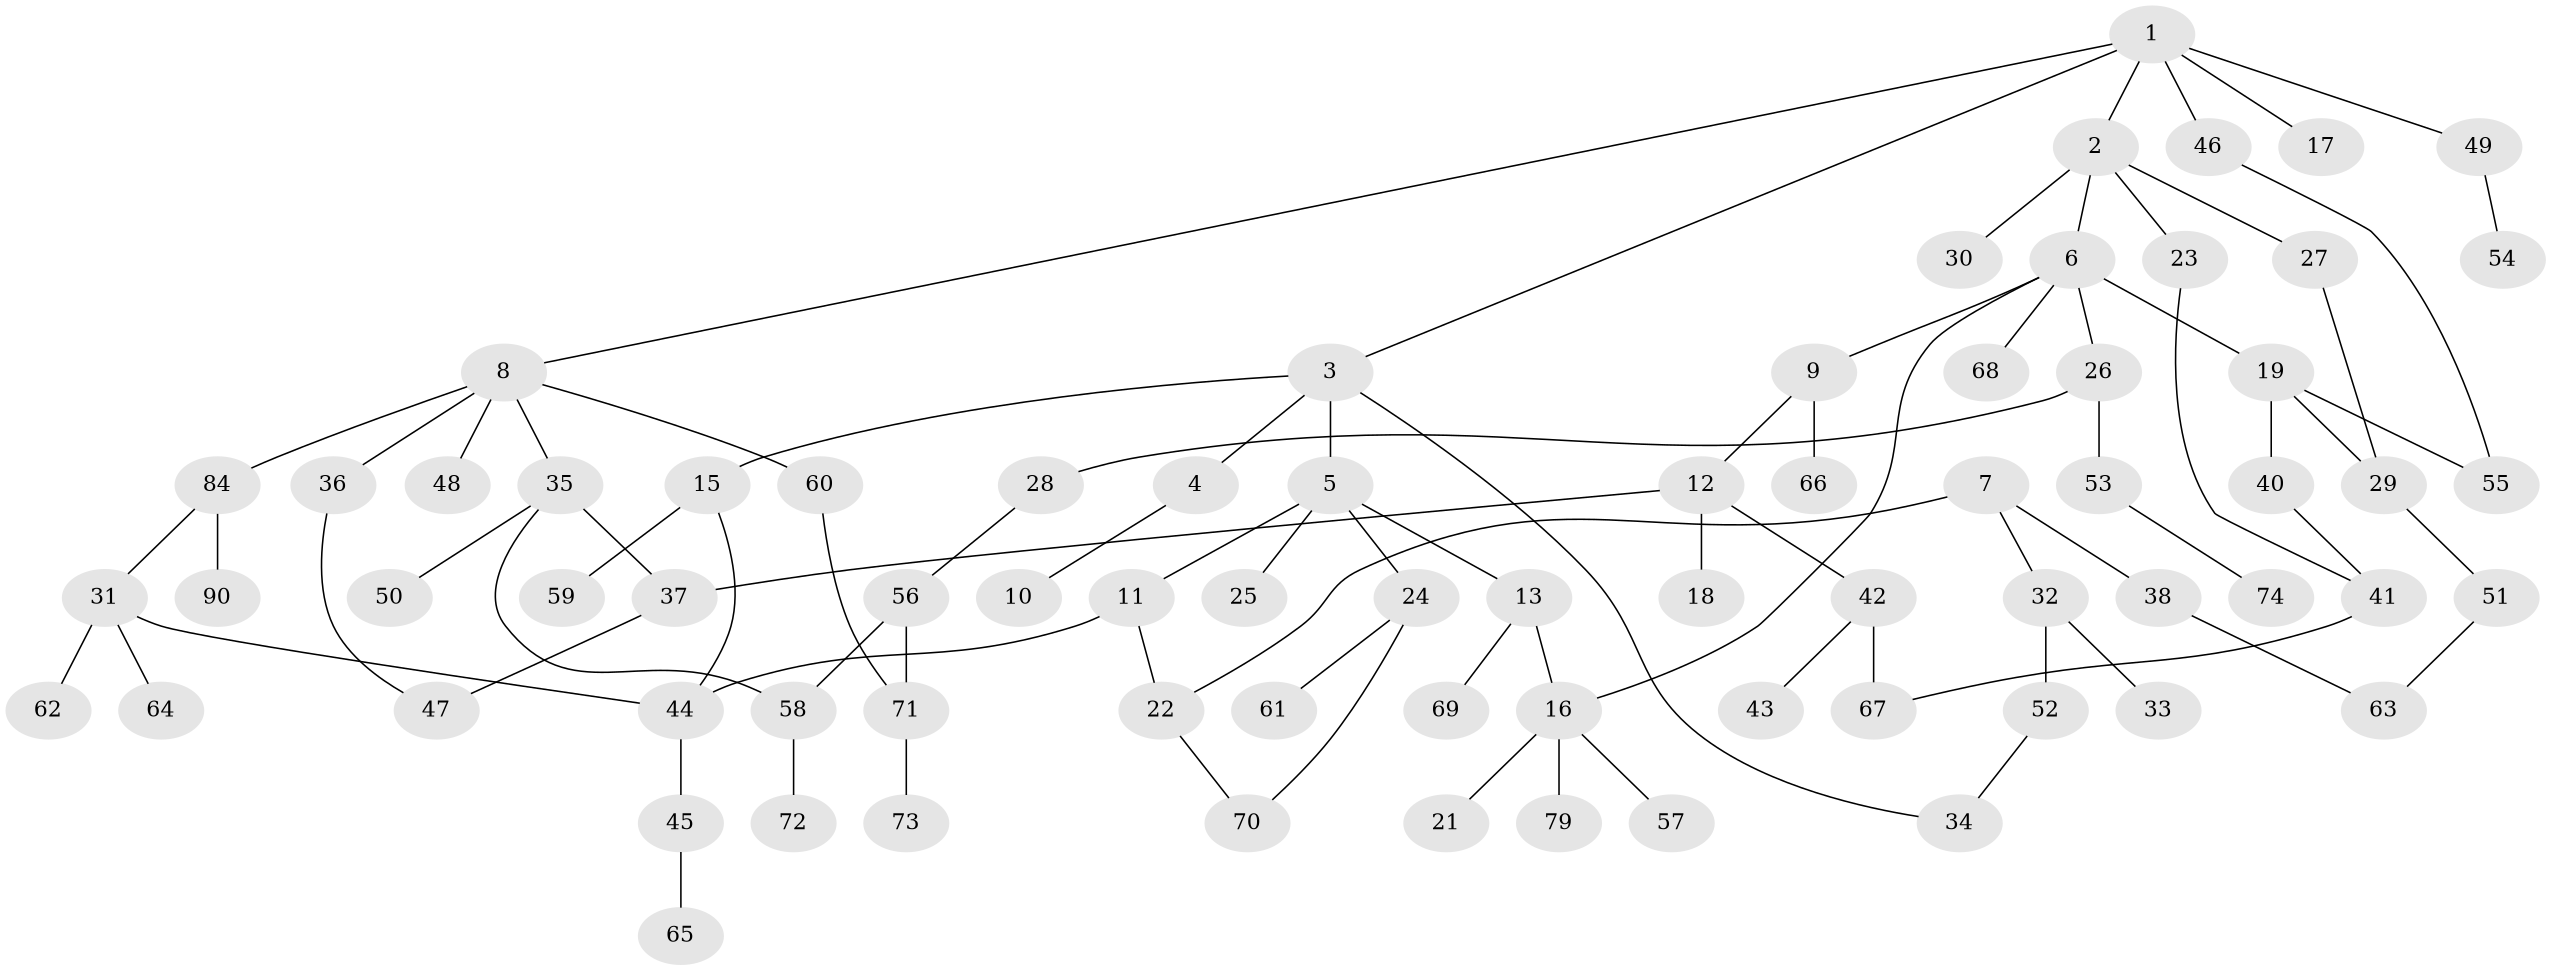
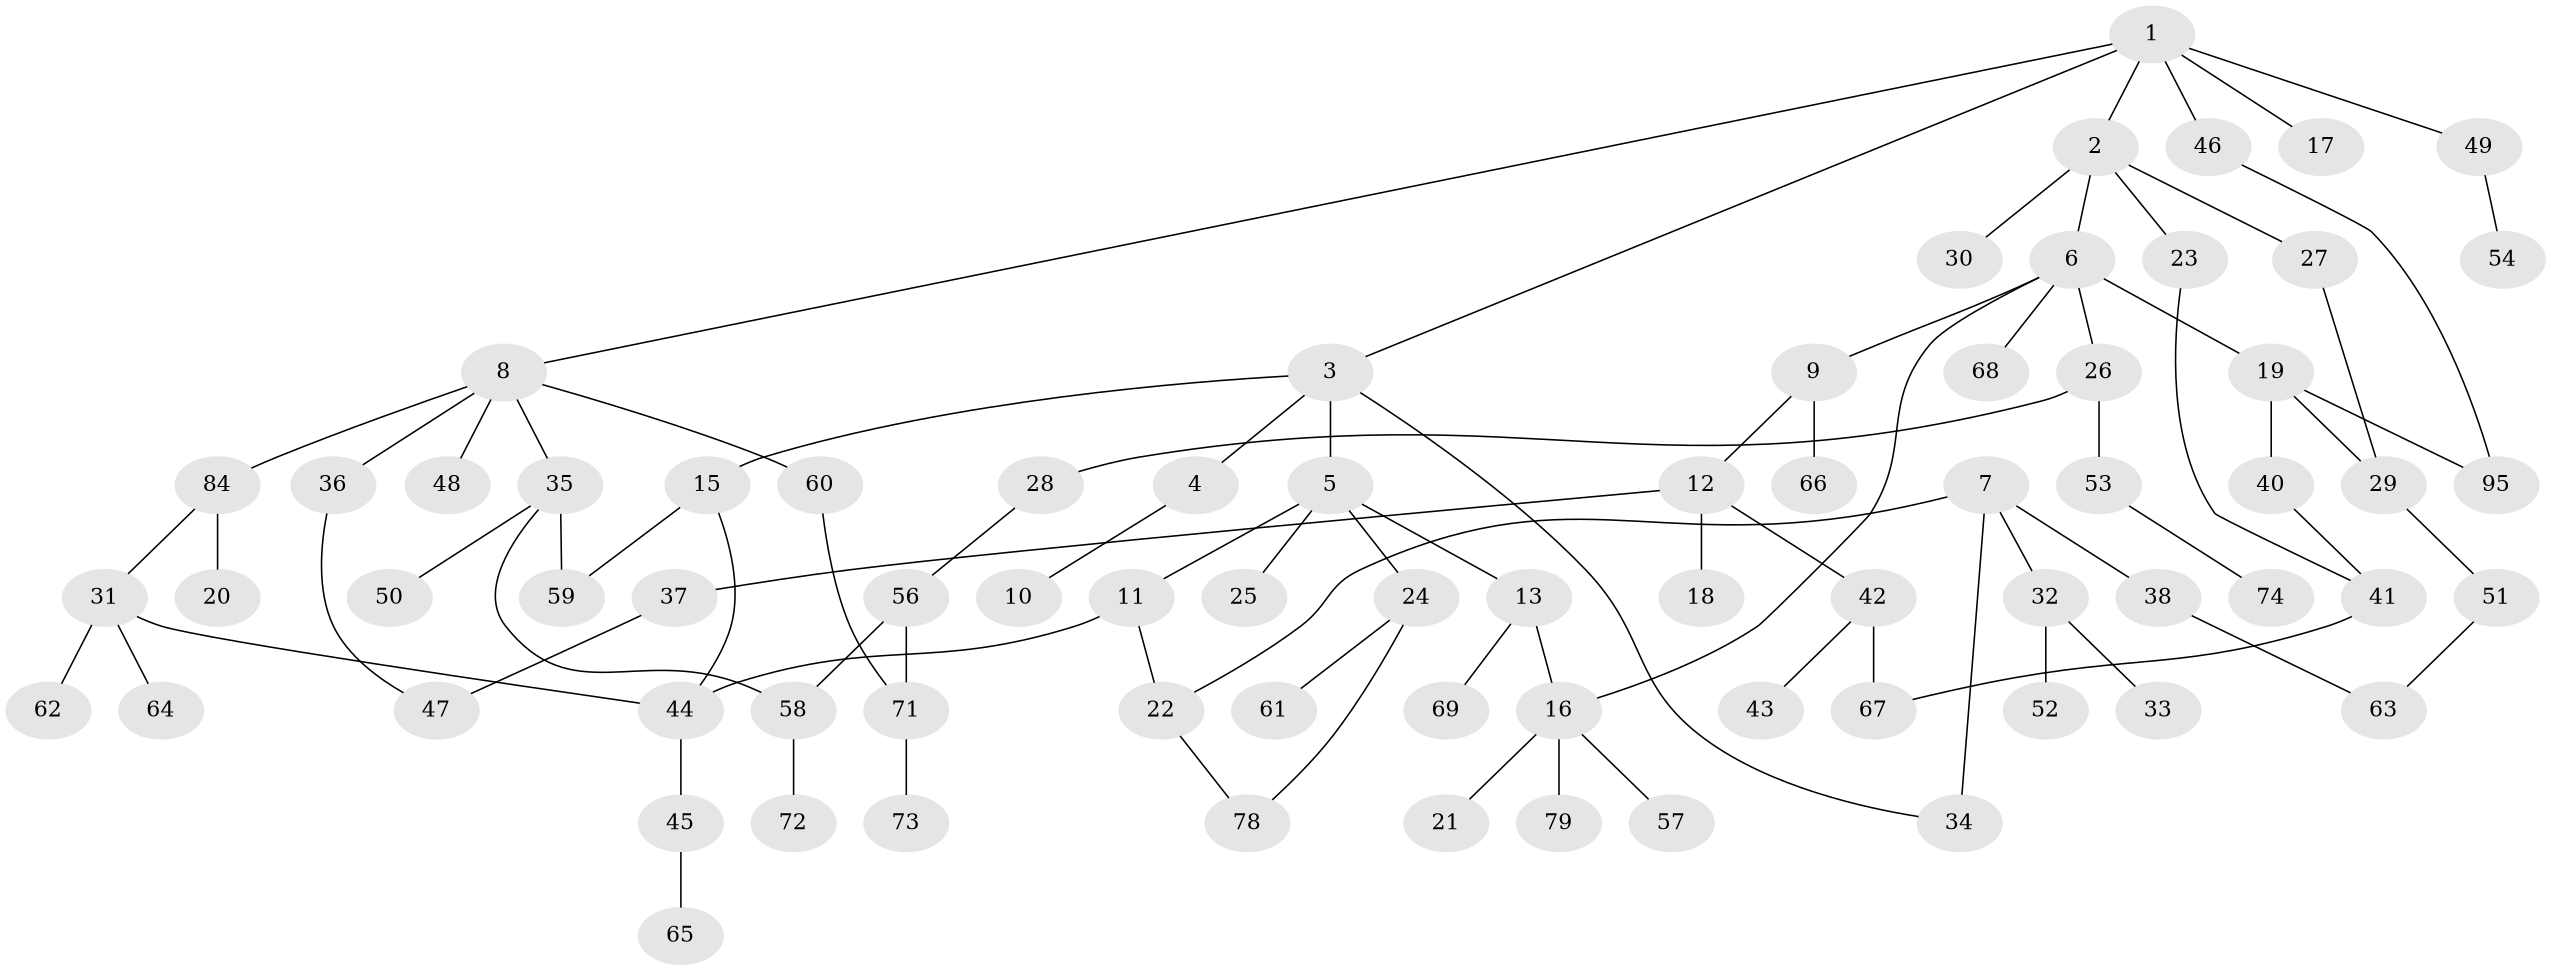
node "55": label "55" -> "95"
edge "35" -- "37": now "35" -- "59"
node "90": label "90" -> "20"
edge "52" -- "34": now "7" -- "34"
node "70": label "70" -> "78"
